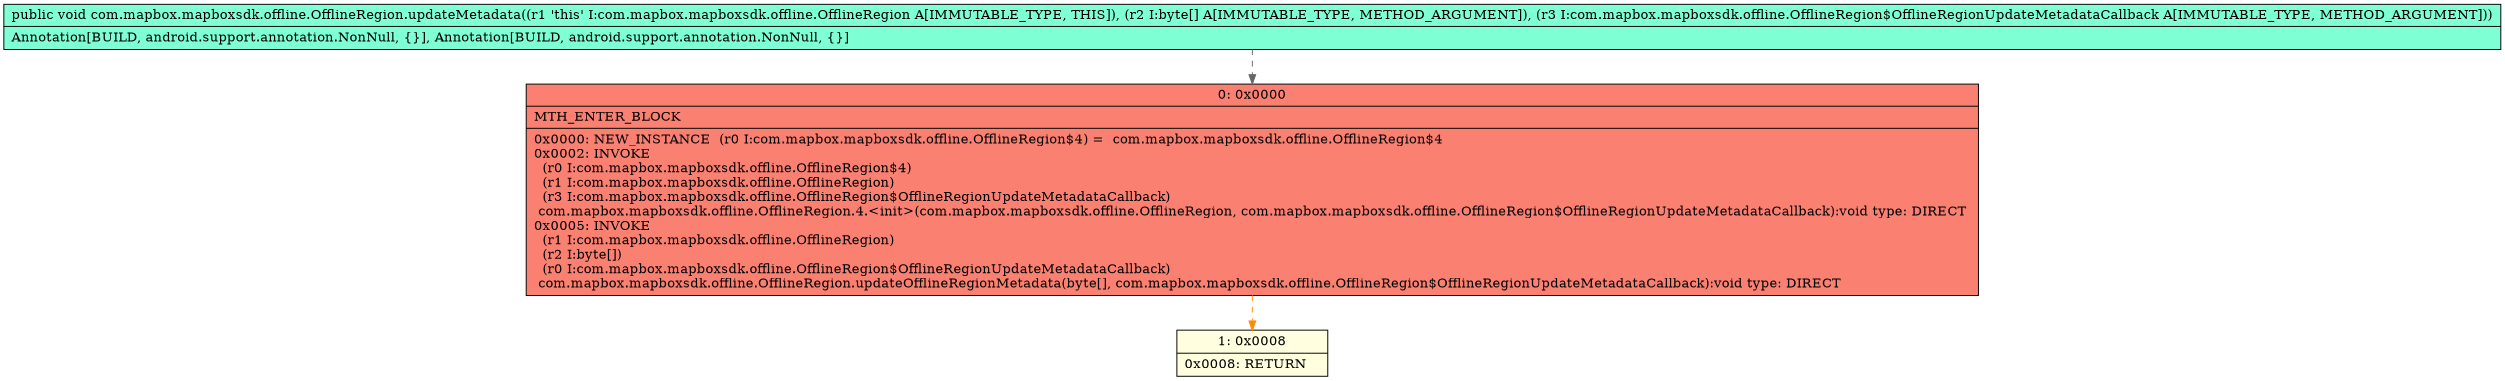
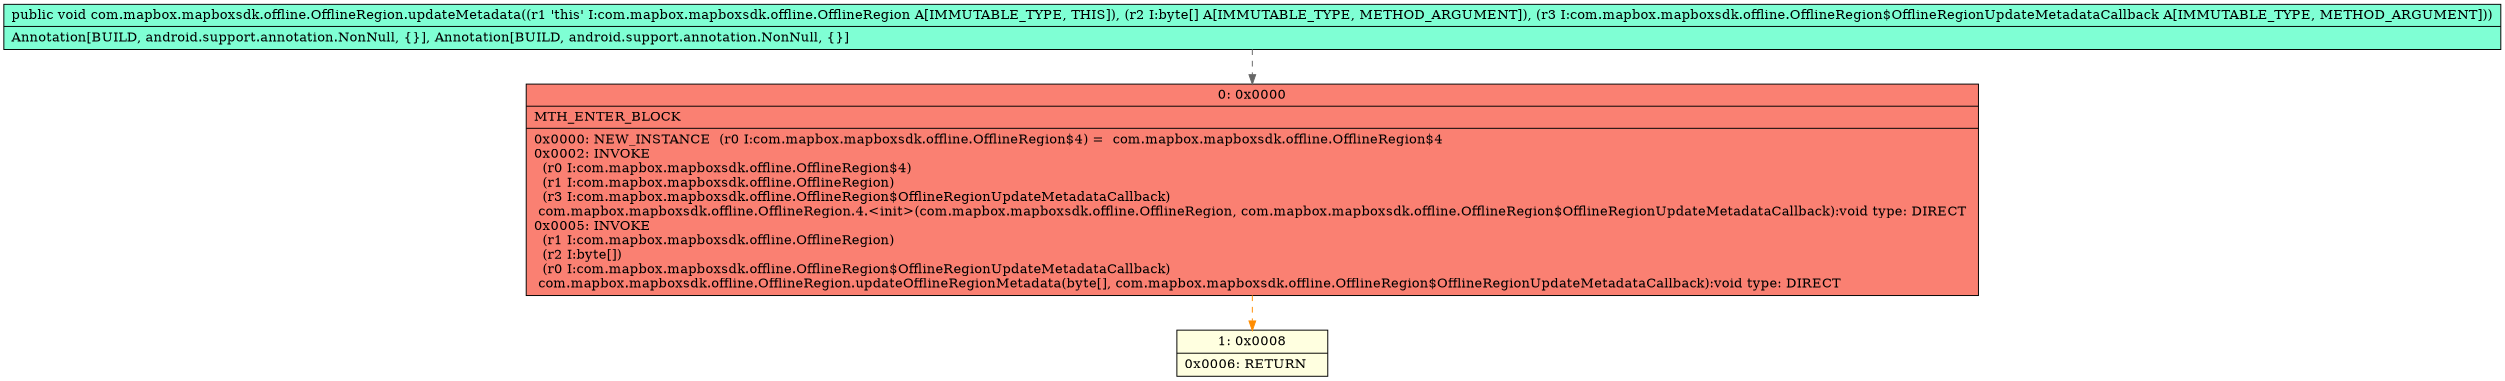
node "1: 0x0008": text "0x0008: RETURN" -> "0x0006: RETURN"
